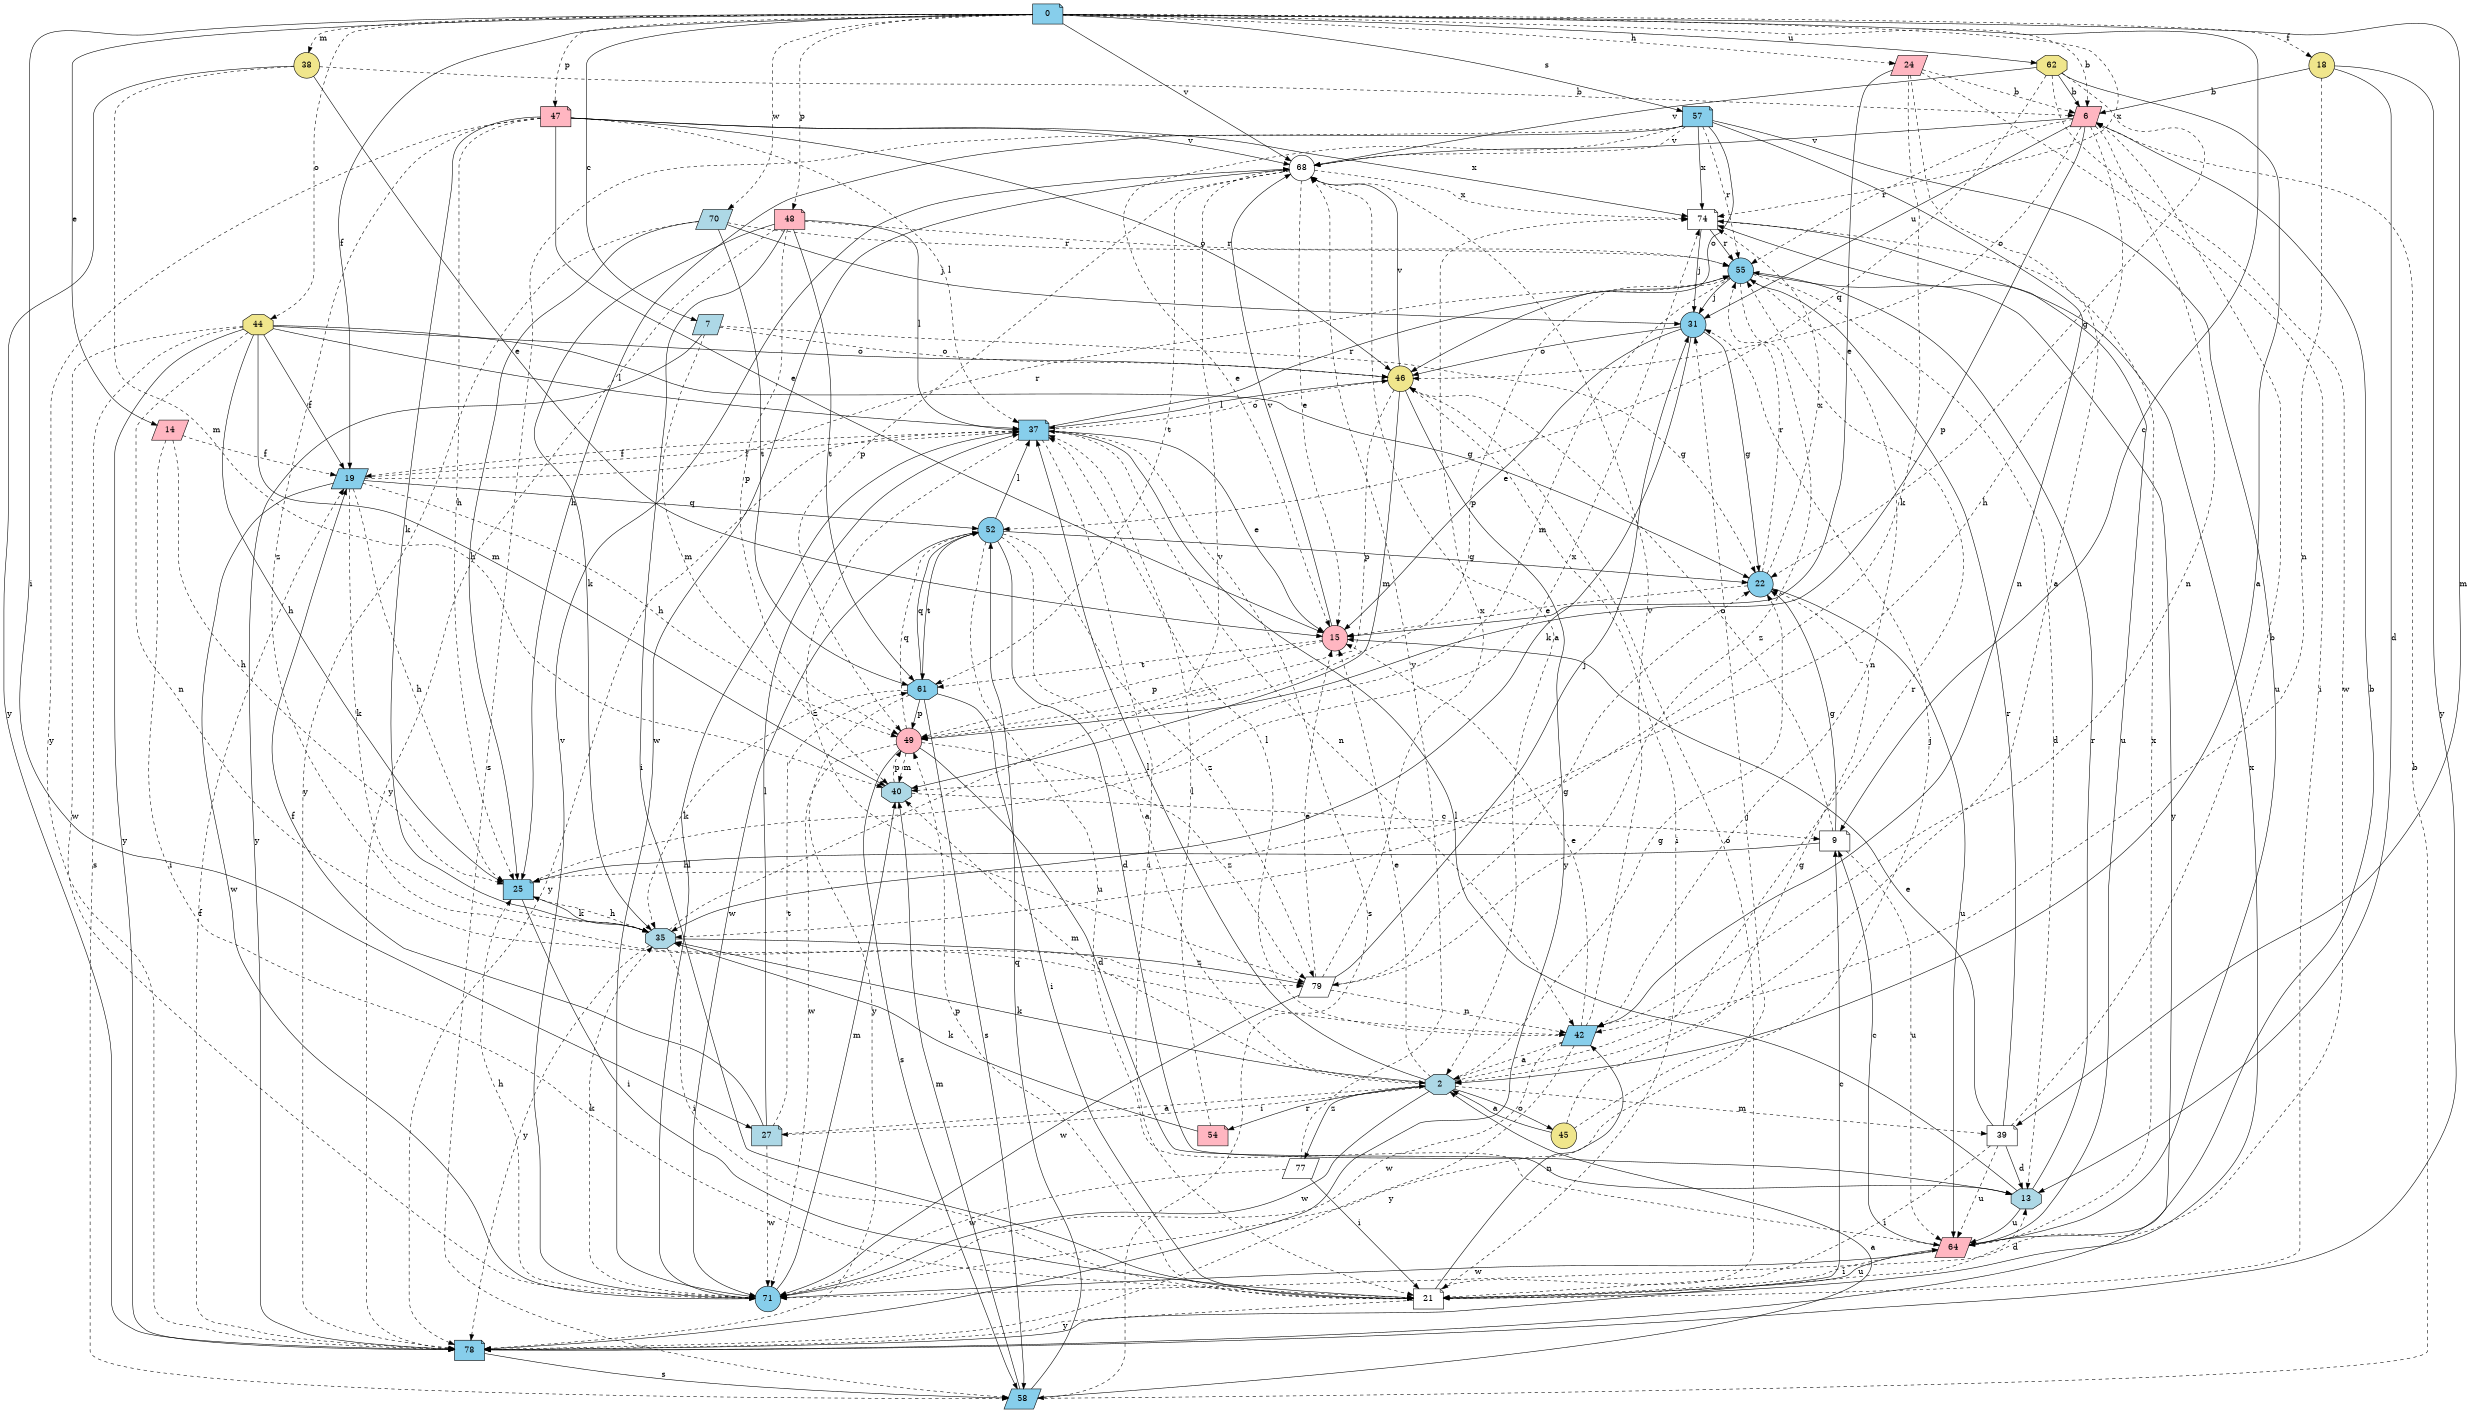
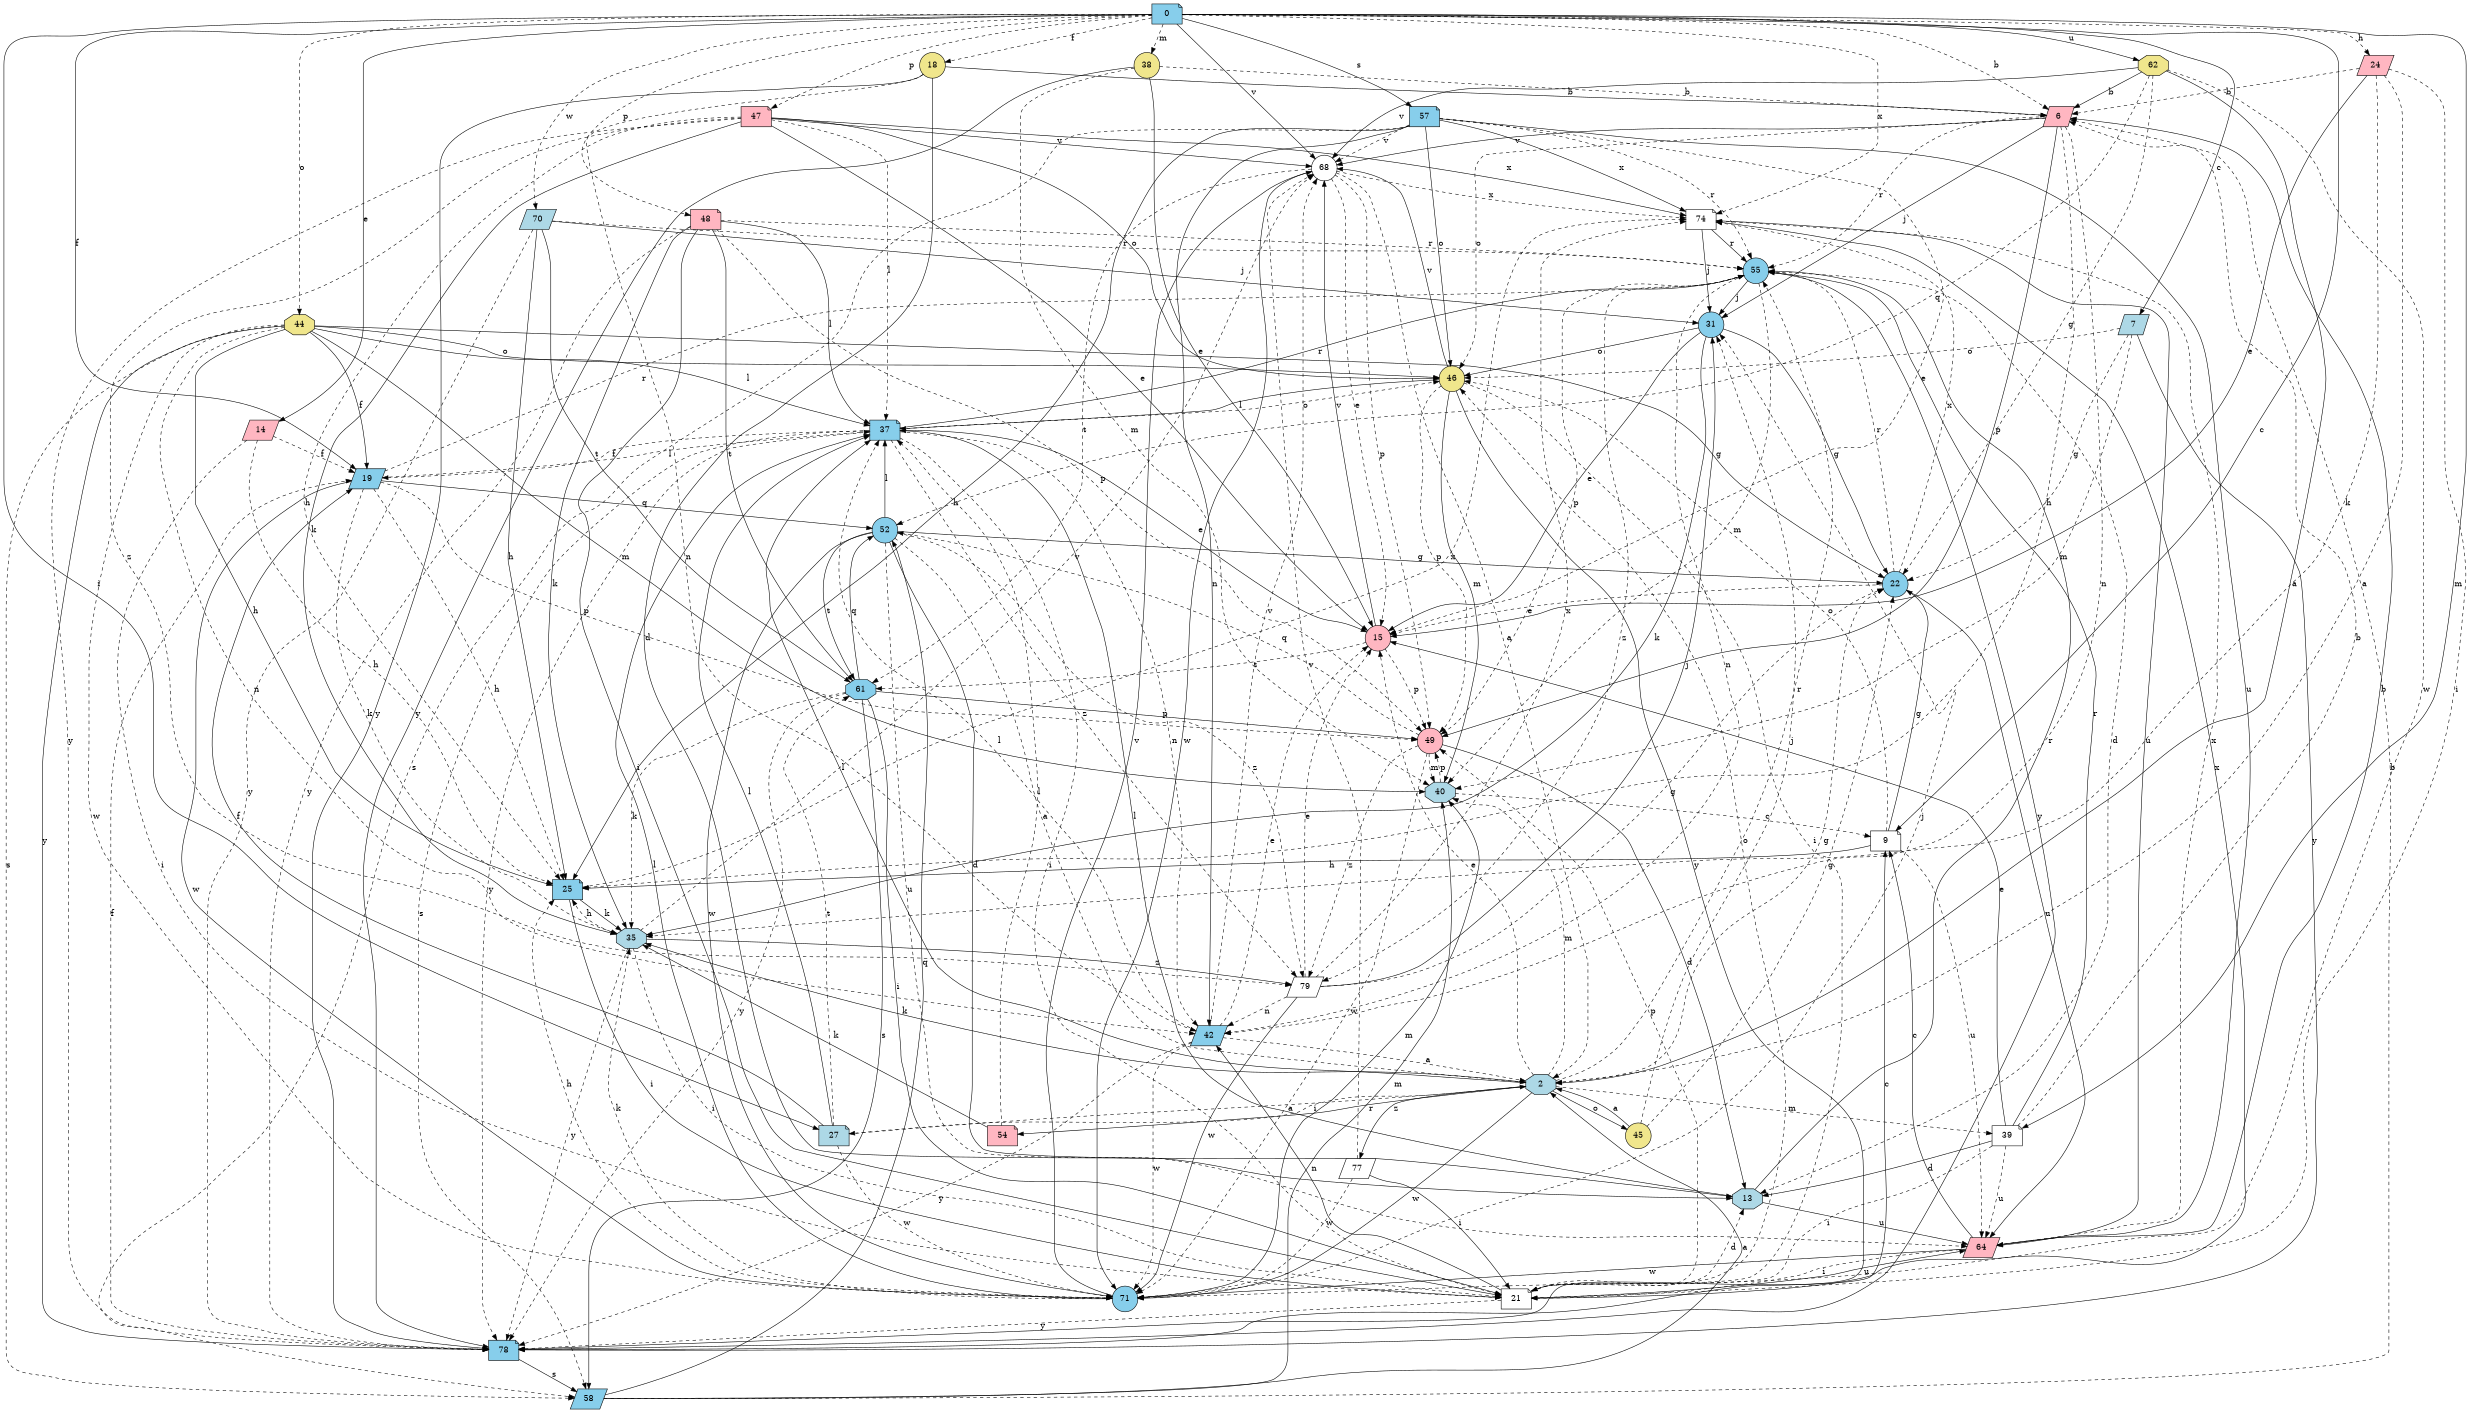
edge "6" -> "31": label "u" -> "j"
edge "19" -> "49": label "h" -> "p"
edge "49" -> "58": removed, label "s"
